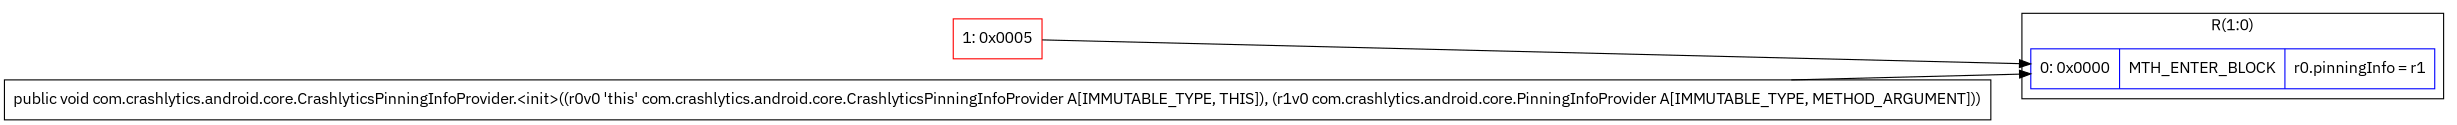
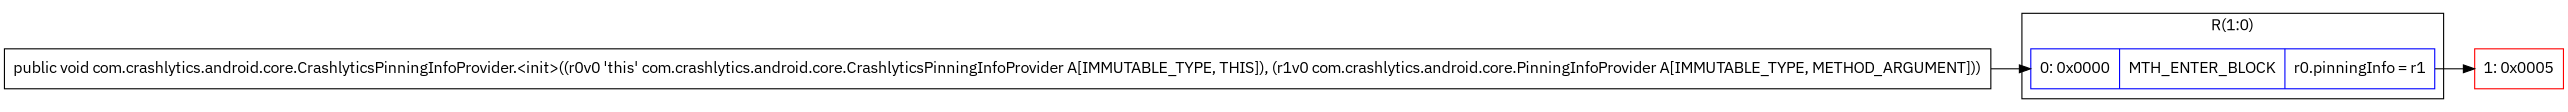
edge "1: 0x0005" -> "0: 0x0000": reversed
